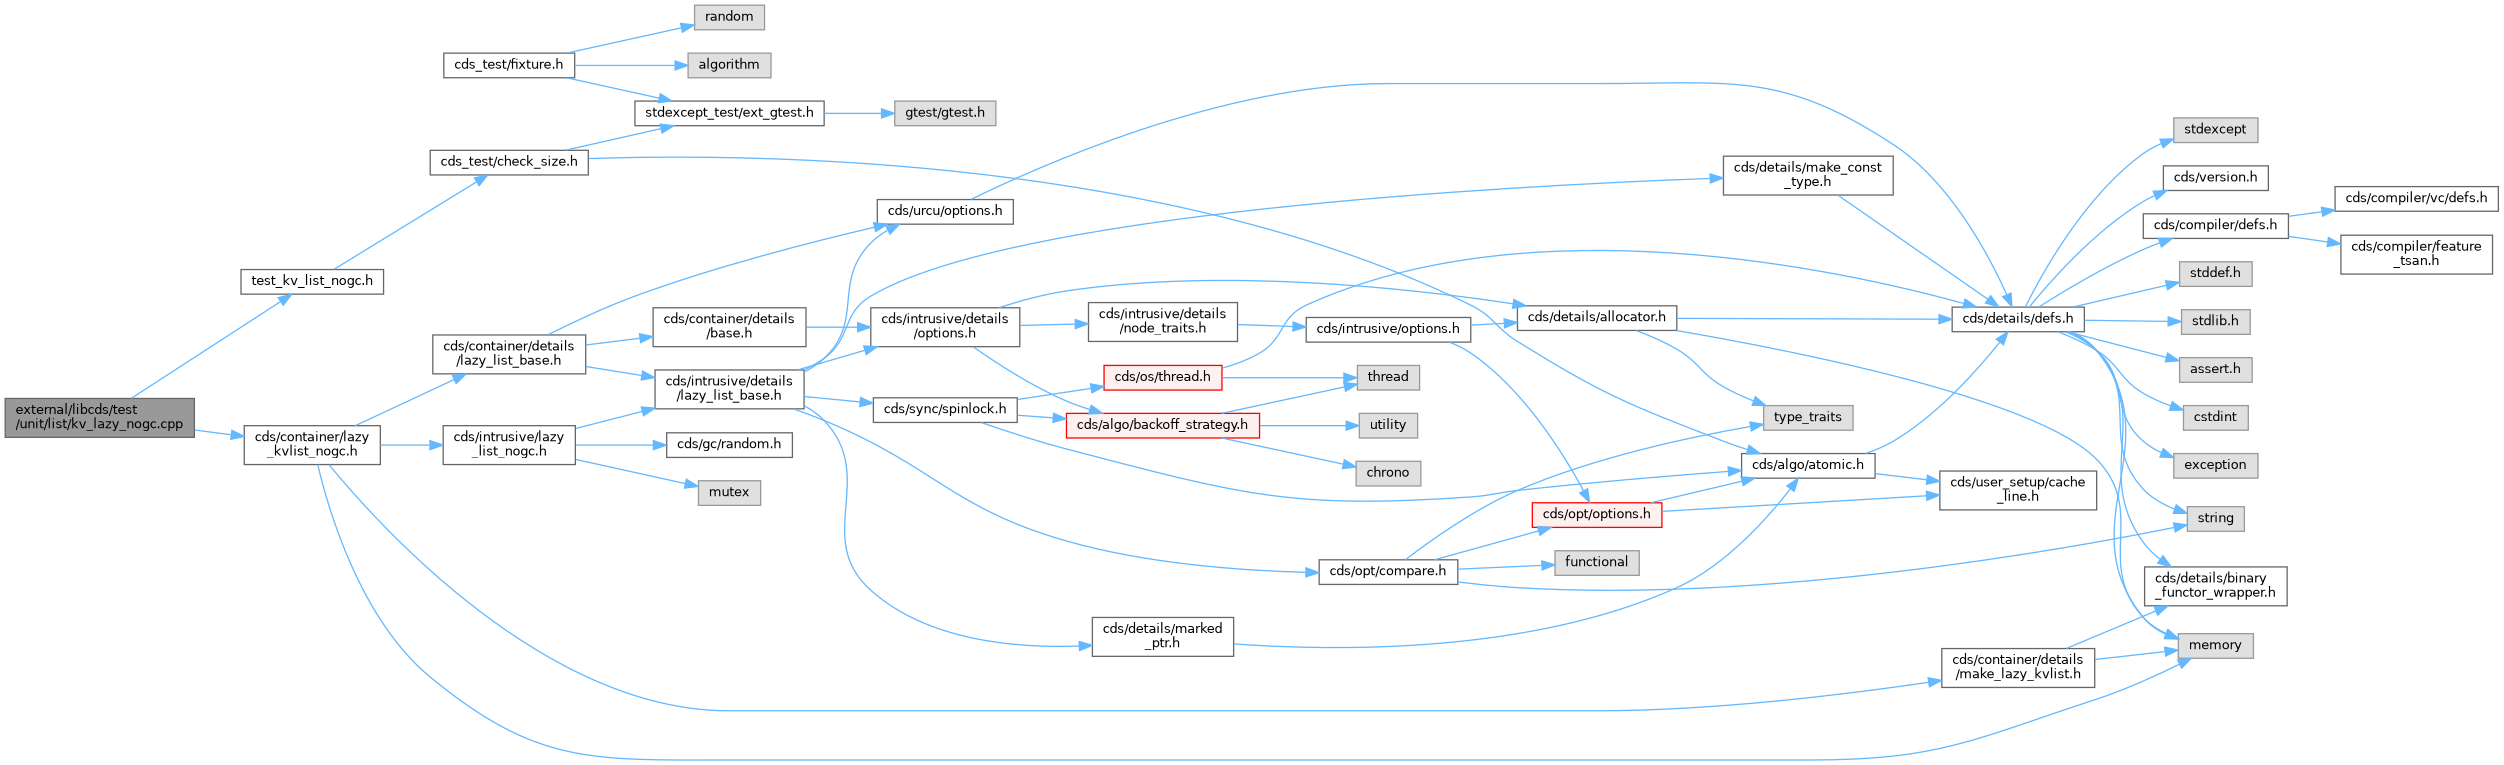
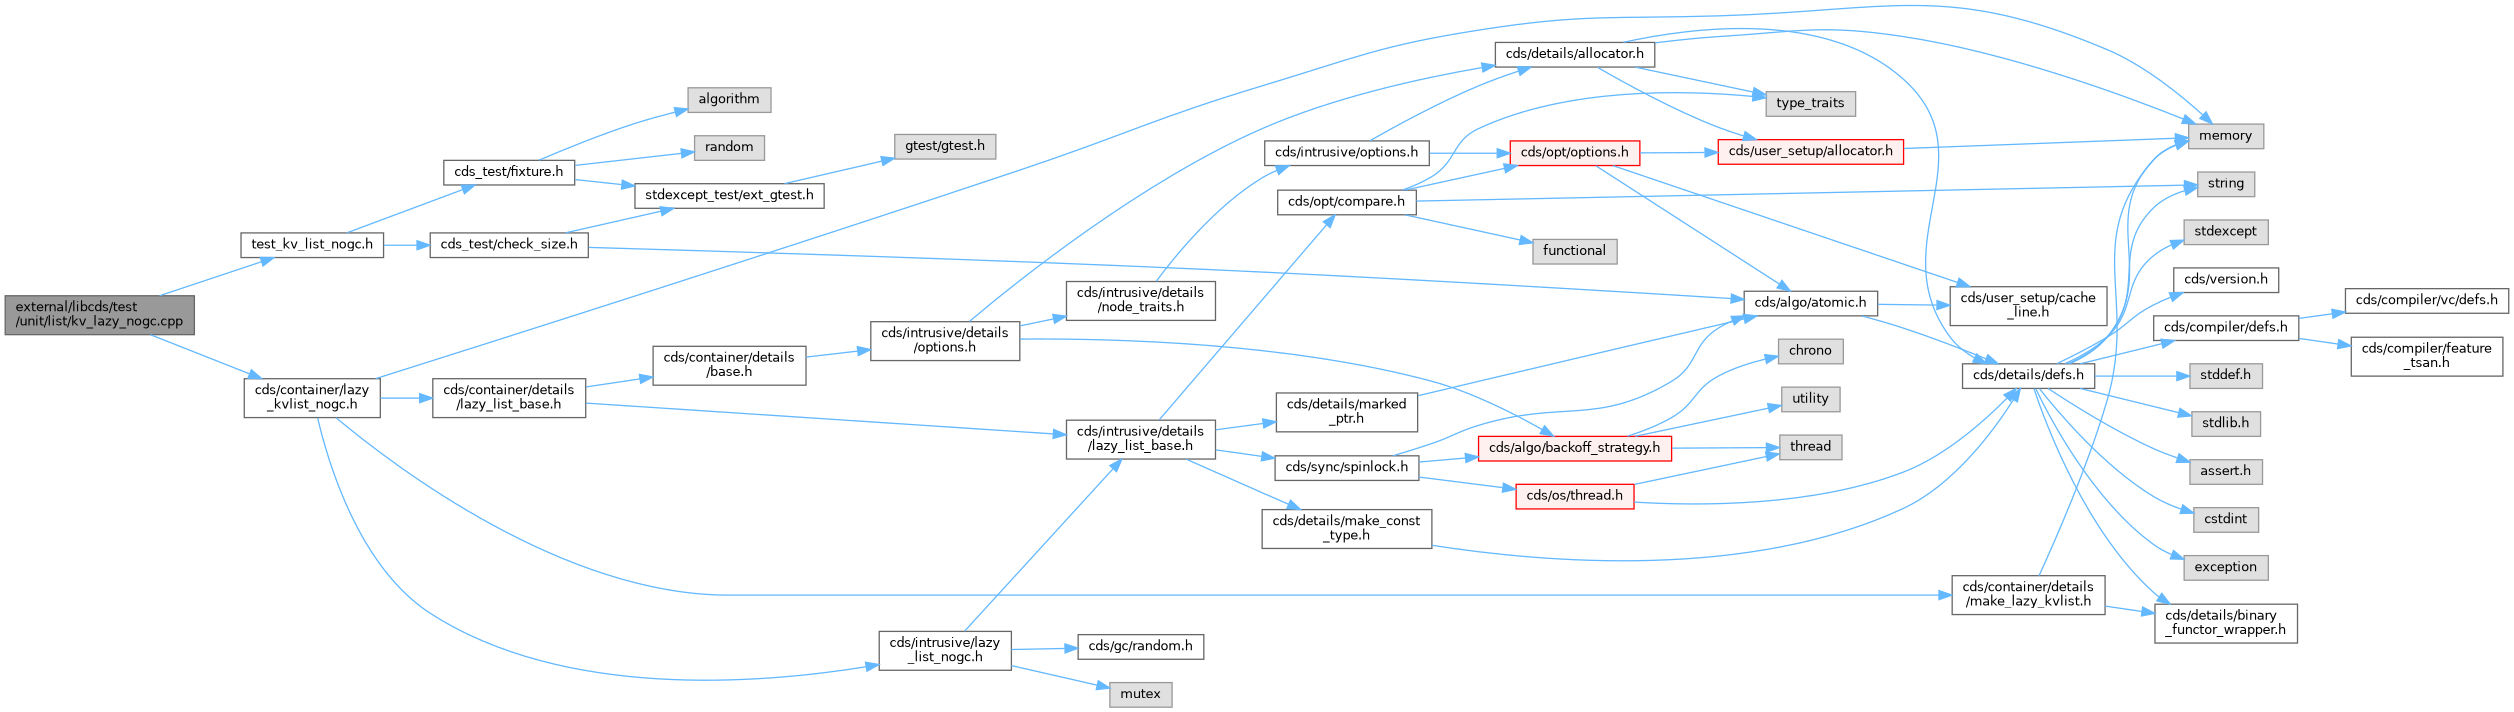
node "cds/user_setup/allocator.h": added
edge "test_kv_list_nogc.h" -> "cds_test/fixture.h": added
node "cds/urcu/options.h": removed
edge "cds/intrusive/details /lazy_list_base.h" -> "cds/intrusive/details /options.h": removed
